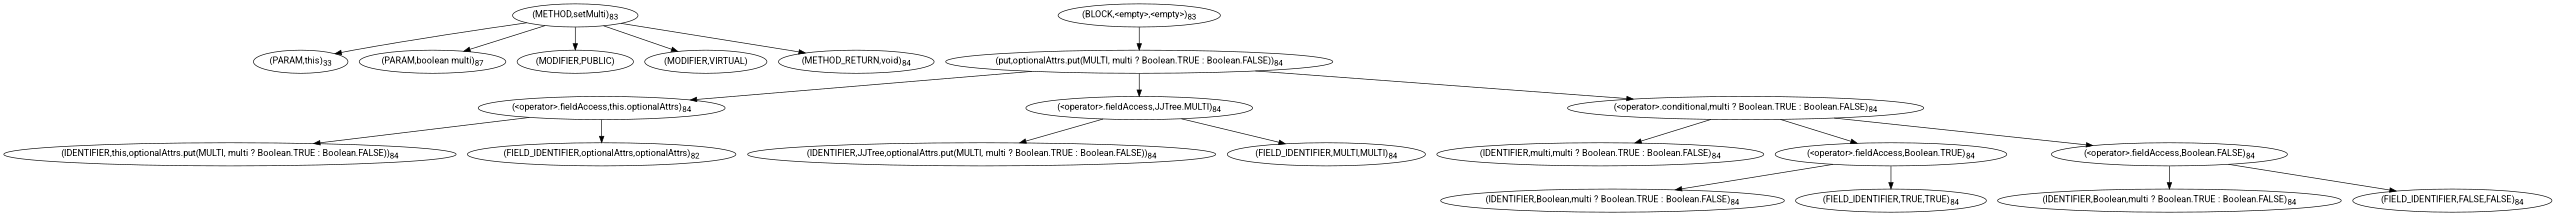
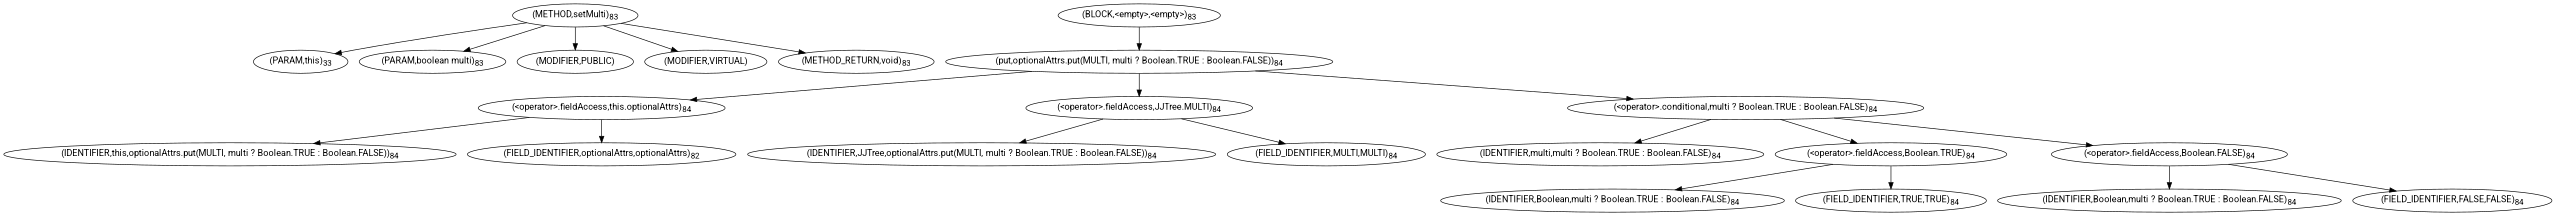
node "(PARAM,boolean multi)": text "87" -> "83"
node "(METHOD_RETURN,void)": text "84" -> "83"
